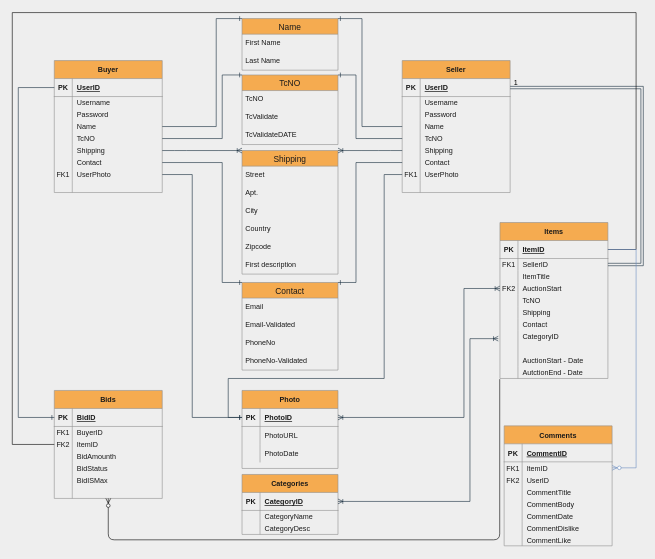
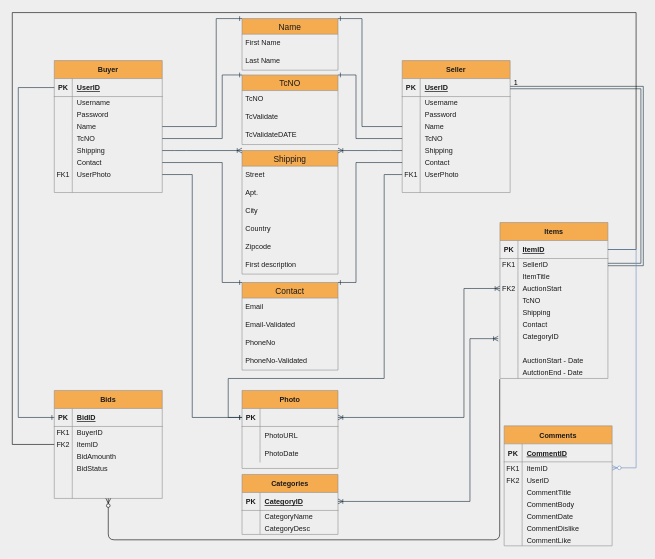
node "PhotoID": removed
node "BidISMax": removed
